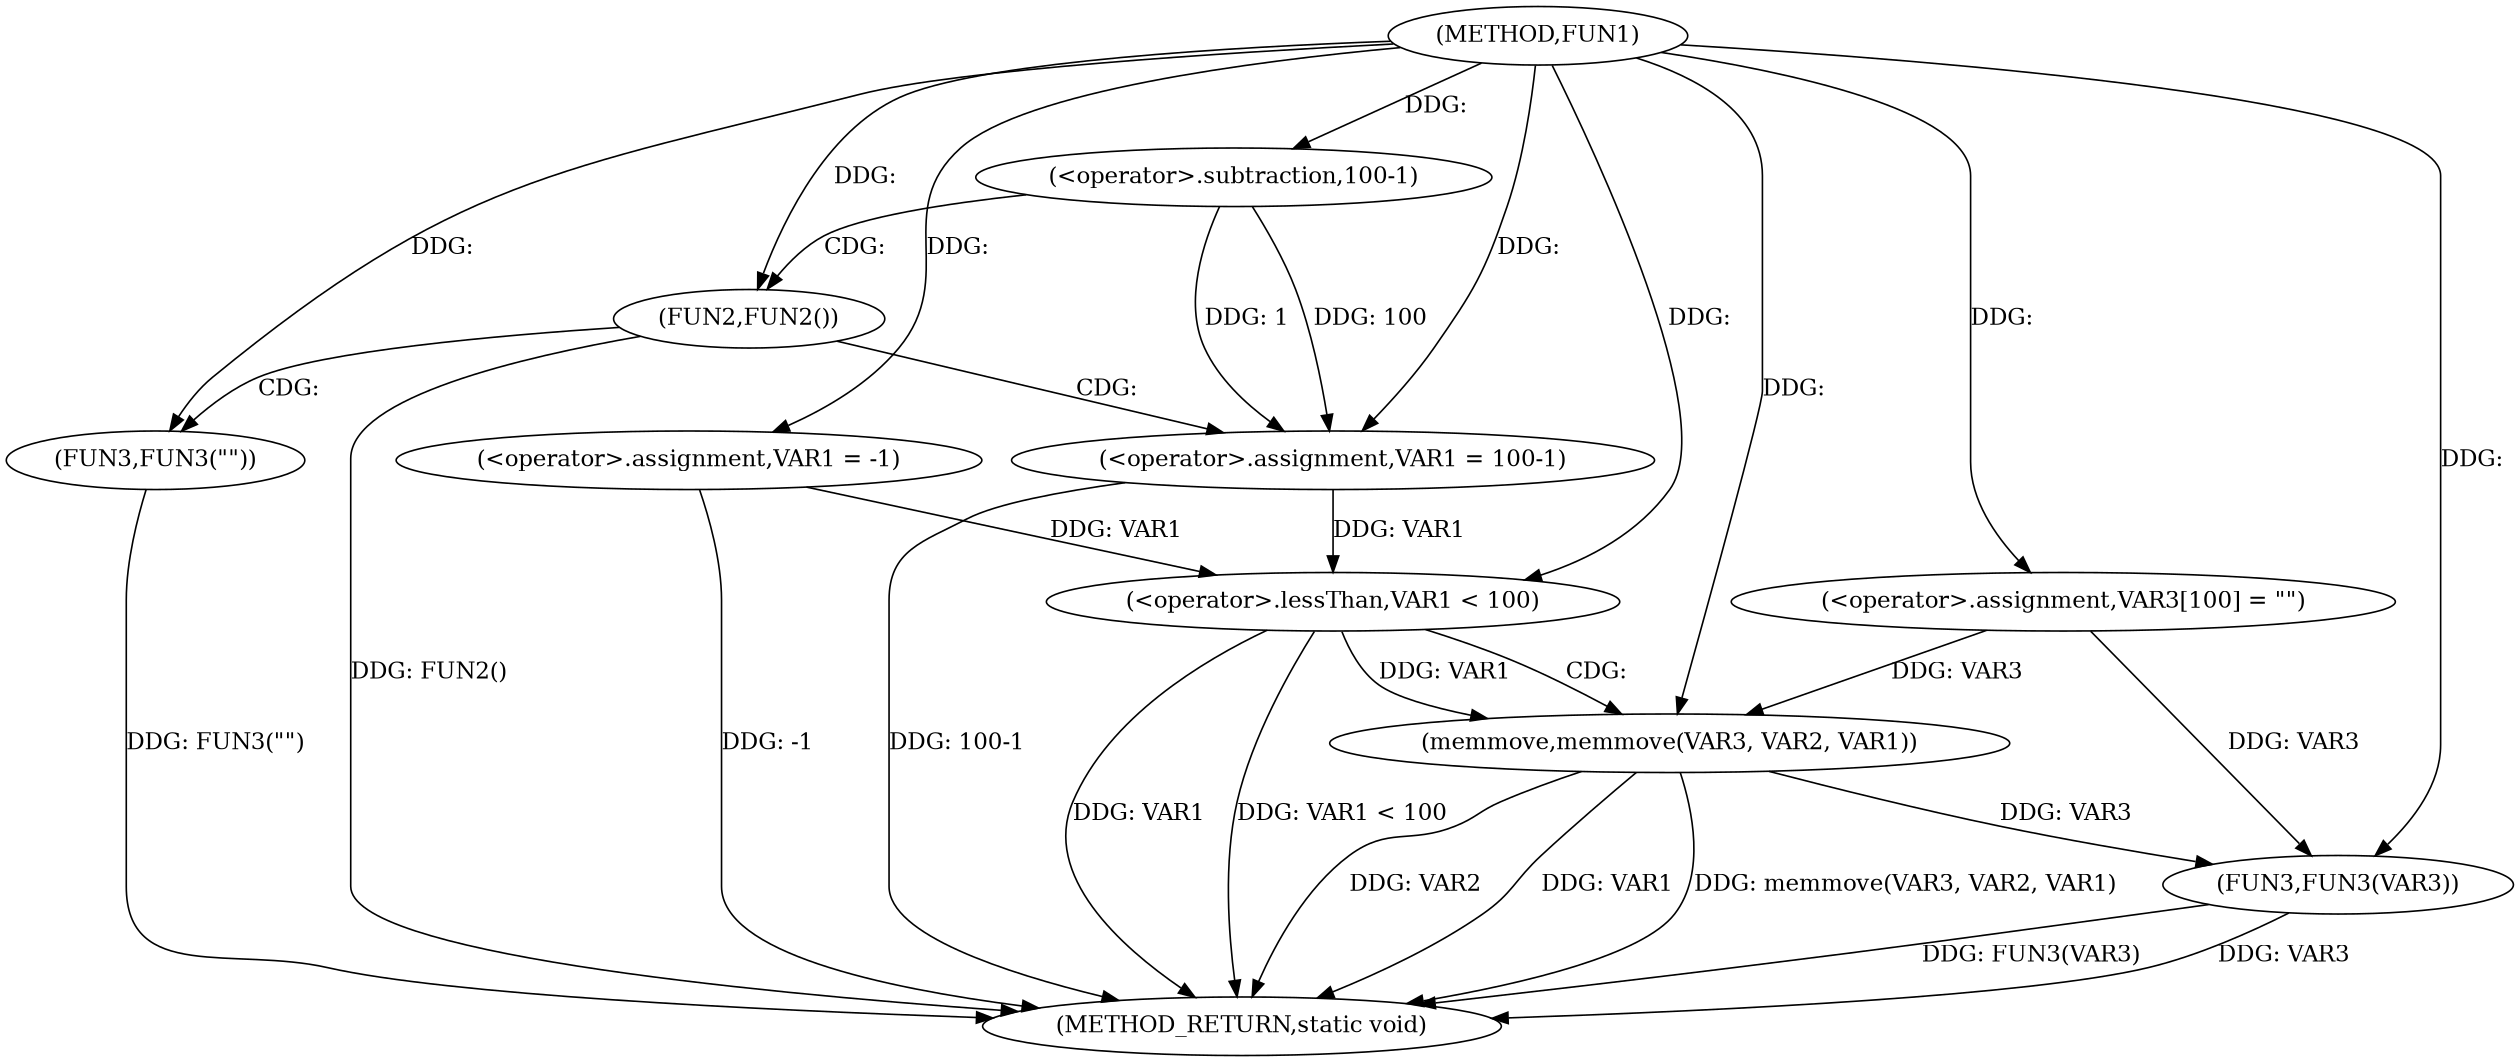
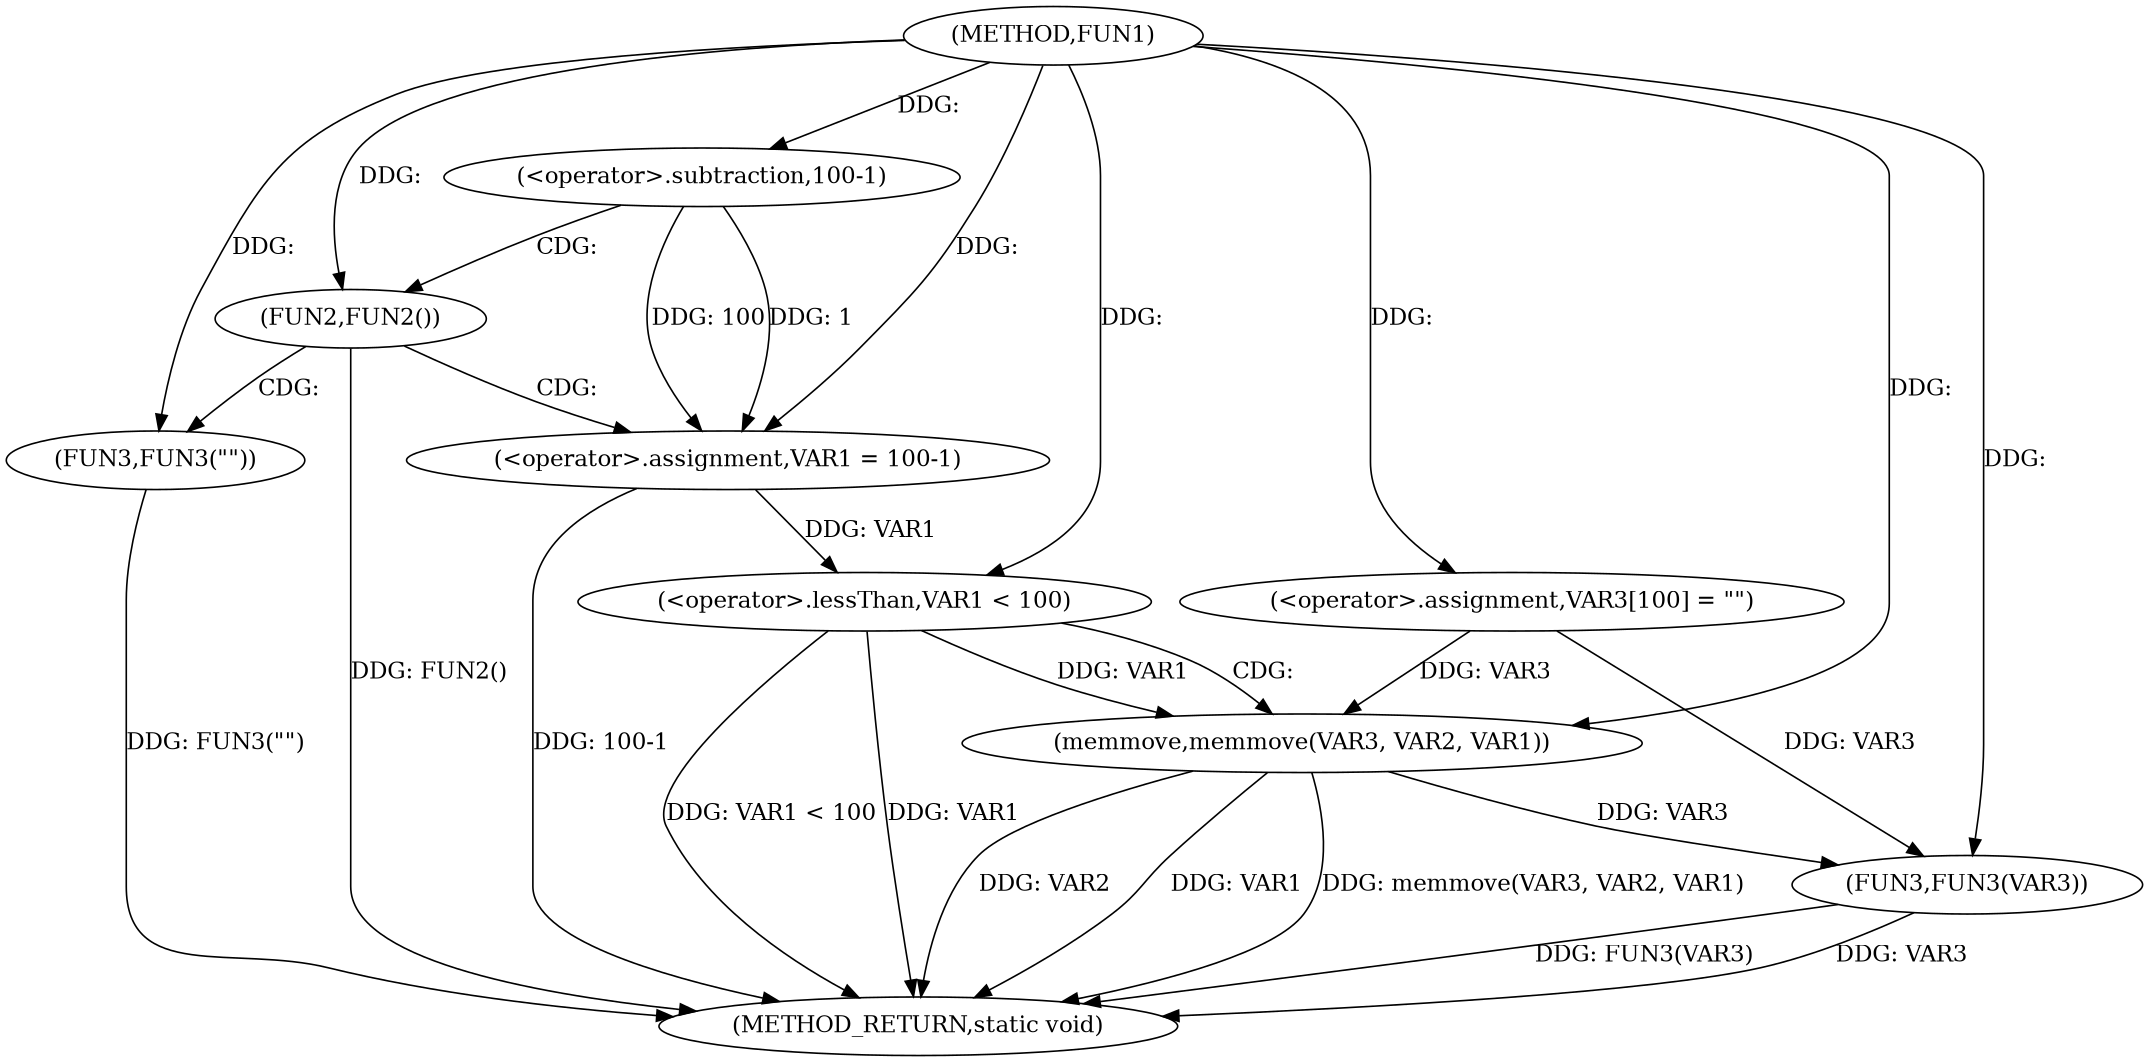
node "(<operator>.assignment,VAR1 = -1)": removed
